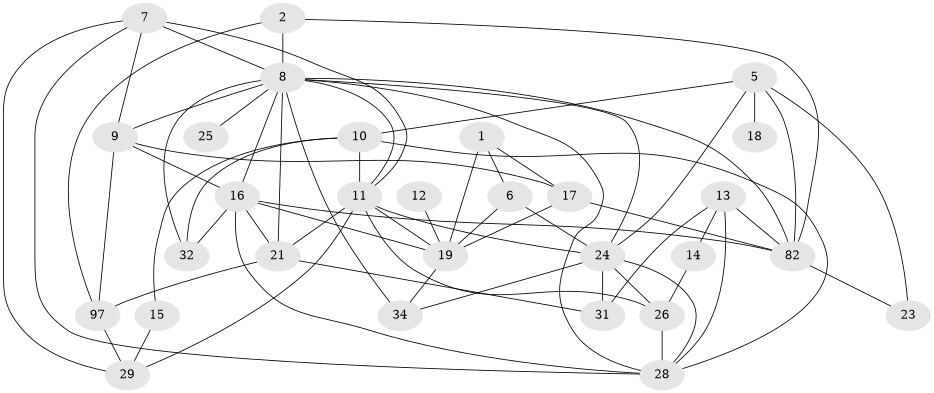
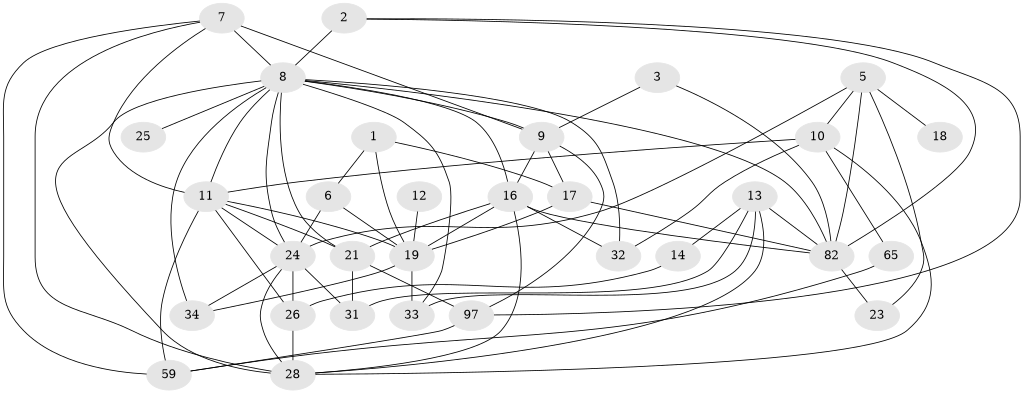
node "3": added
node "15": label "15" -> "65"
node "33": added
node "29": label "29" -> "59"
